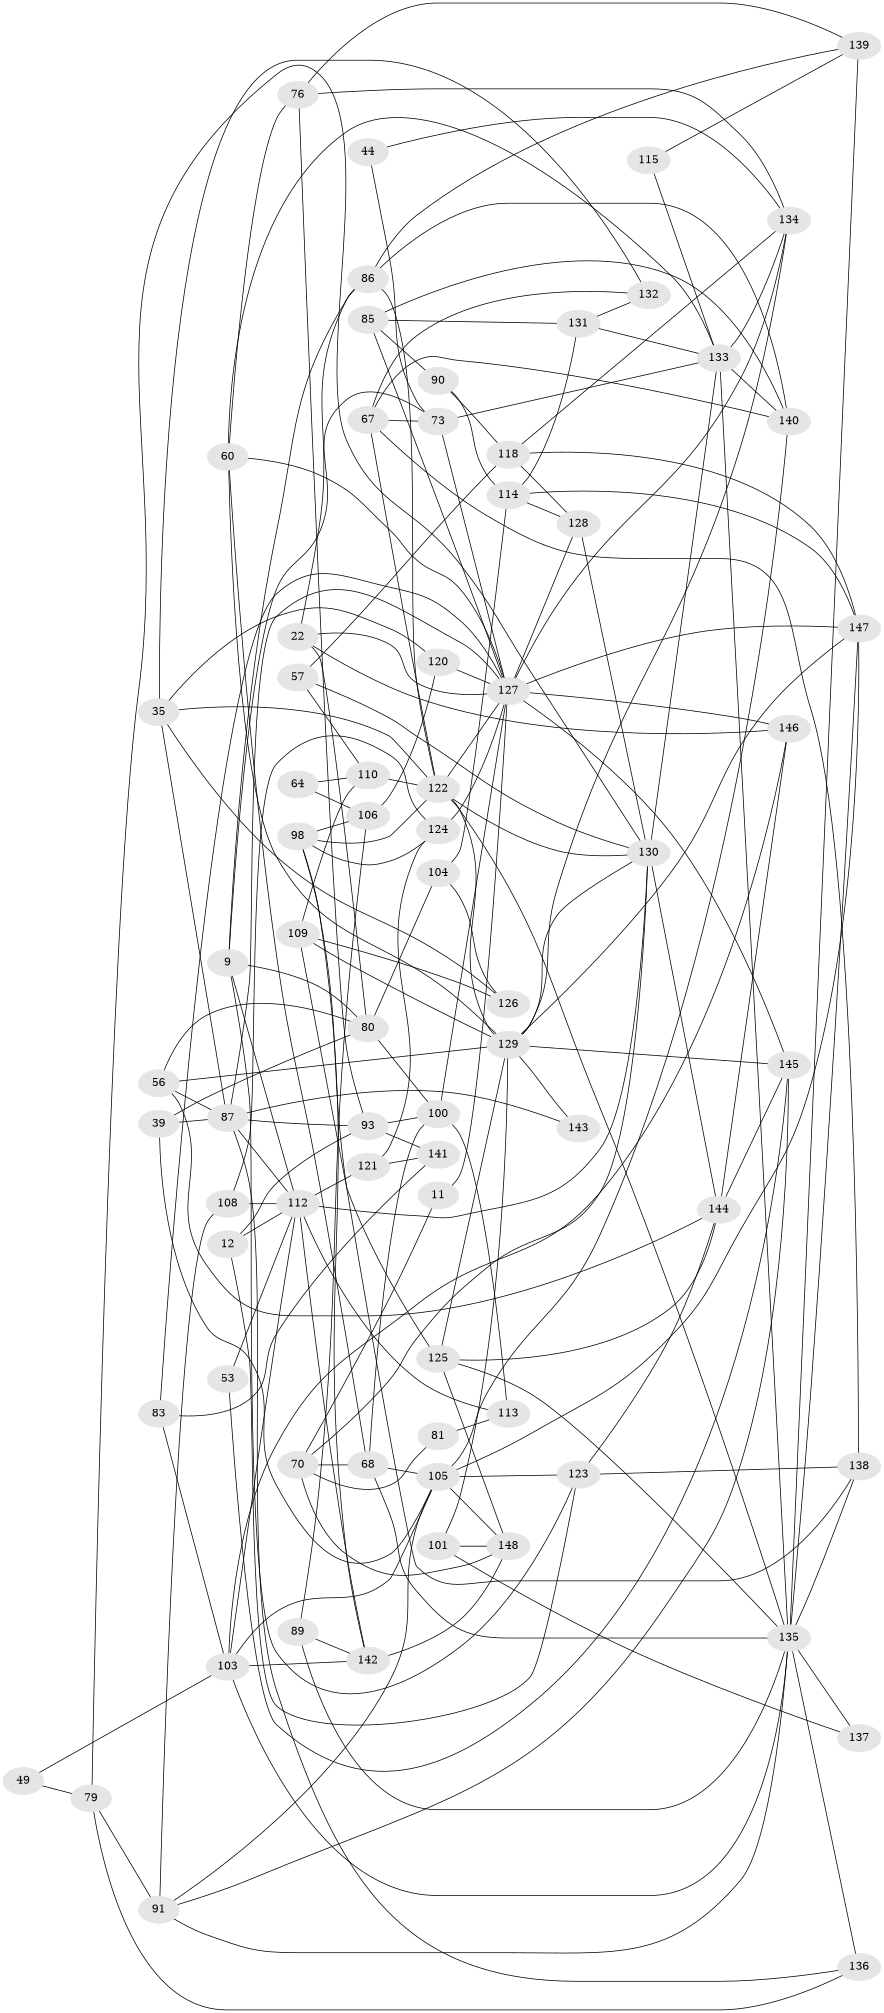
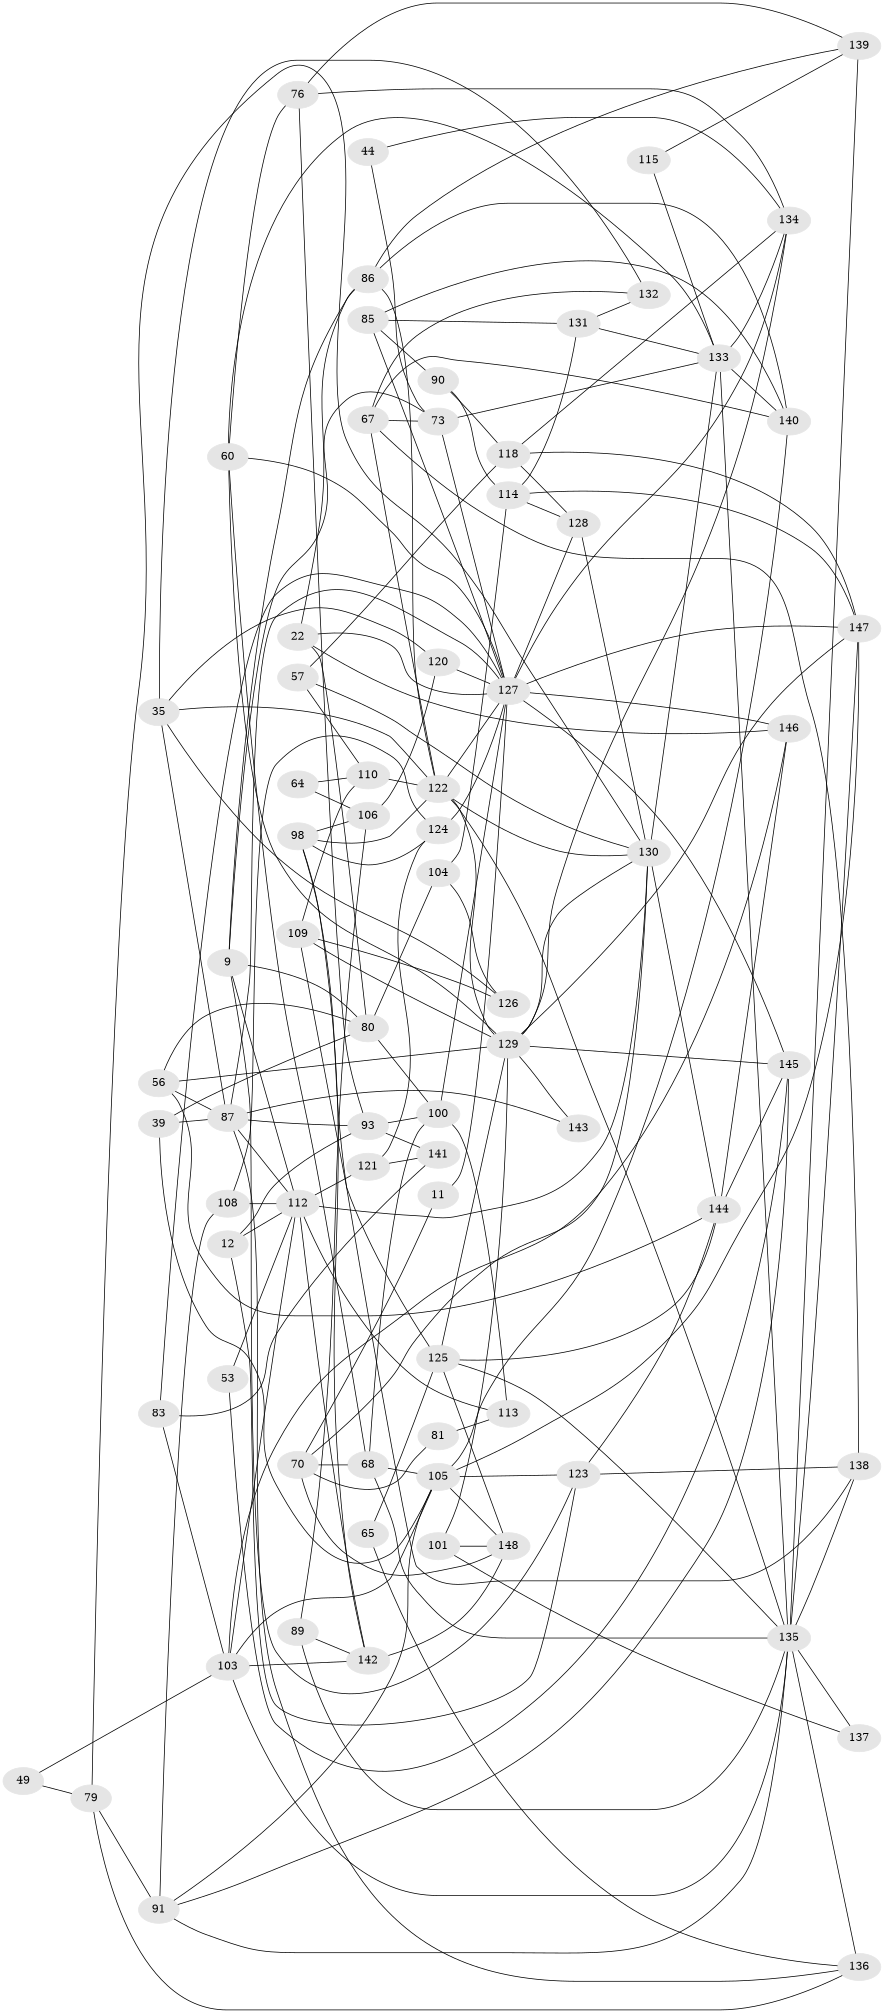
node "65": added
